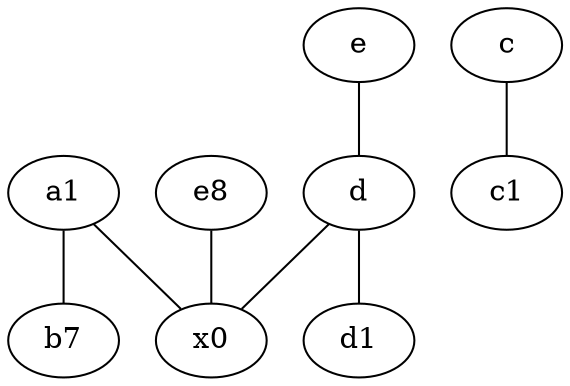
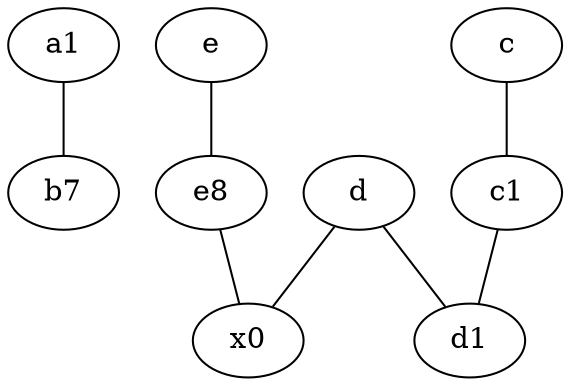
edge "e" -- "d": now "e" -- "e8"
edge "a1" -- "x0": removed
edge "c1" -- "d1": added
